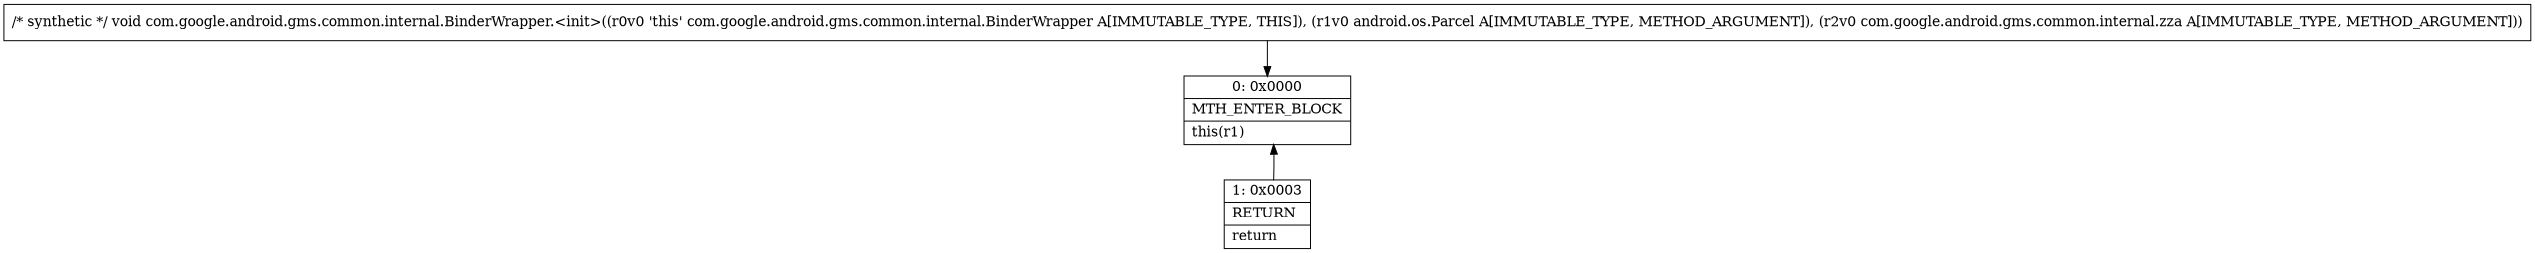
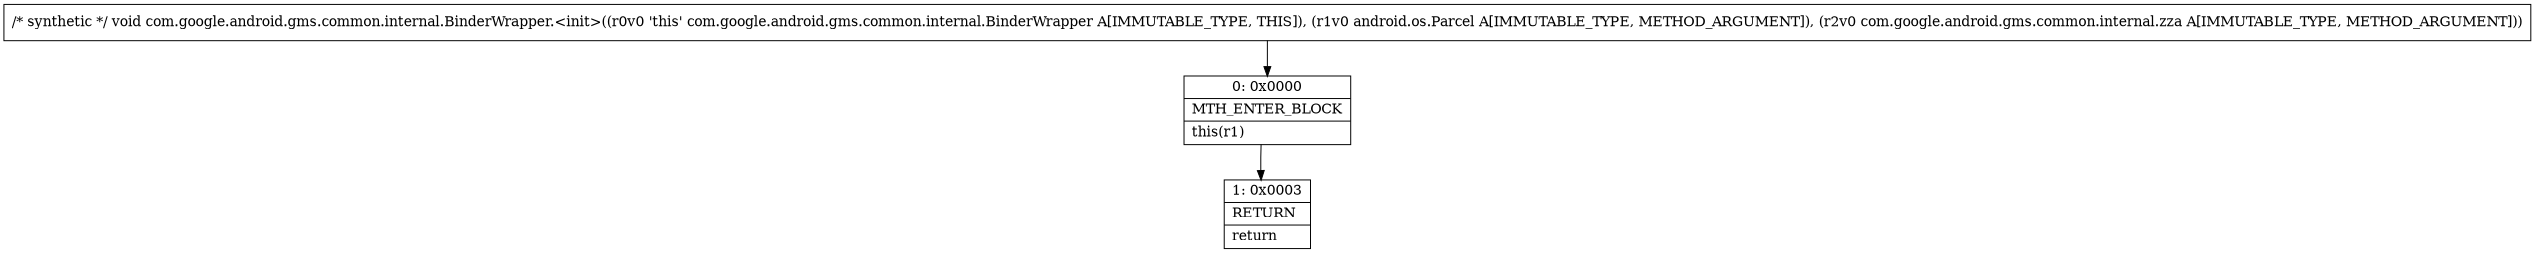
edge "1: 0x0003" -> "0: 0x0000": reversed
